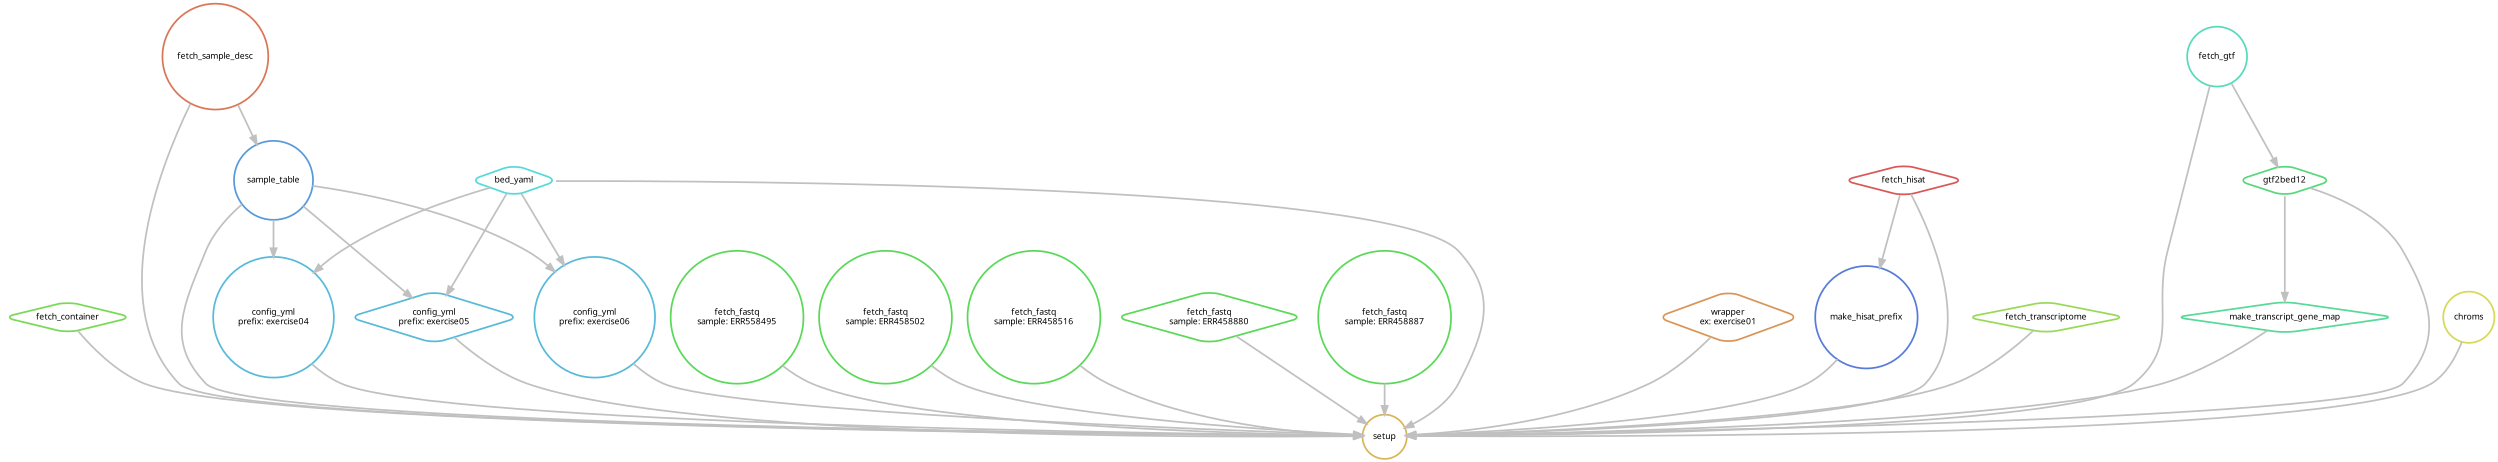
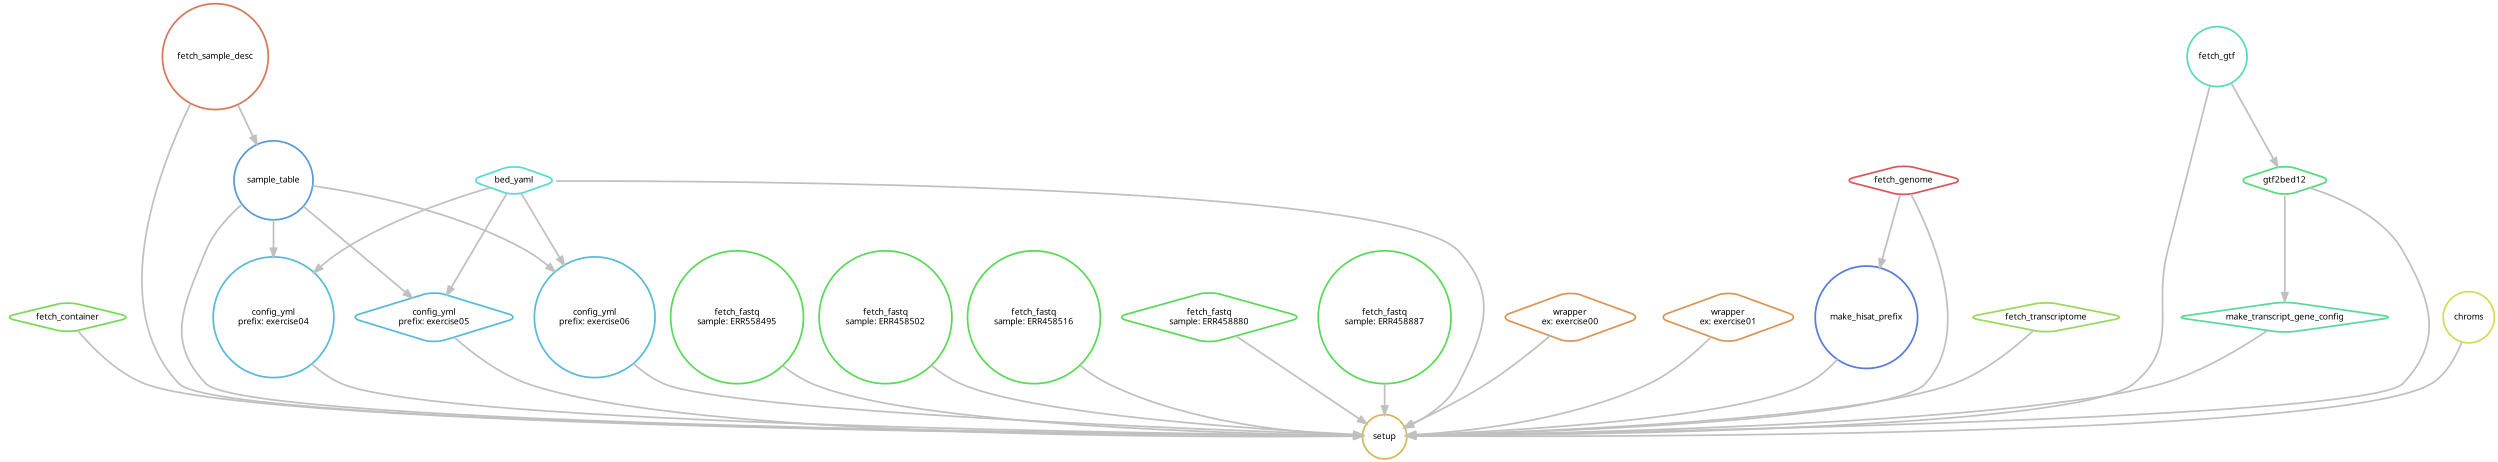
node "fetch_hisat": label "fetch_hisat" -> "fetch_genome"
node "wrapper ex: exercise00": added
node "make_transcript_gene_map": label "make_transcript_gene_map" -> "make_transcript_gene_config"
